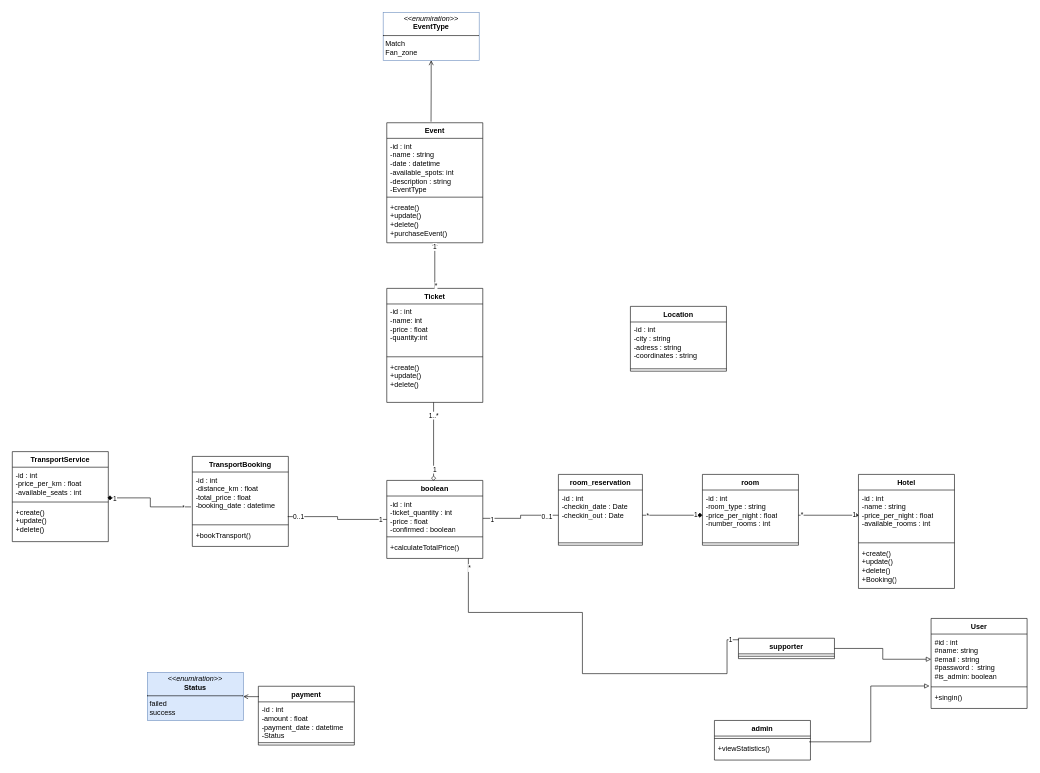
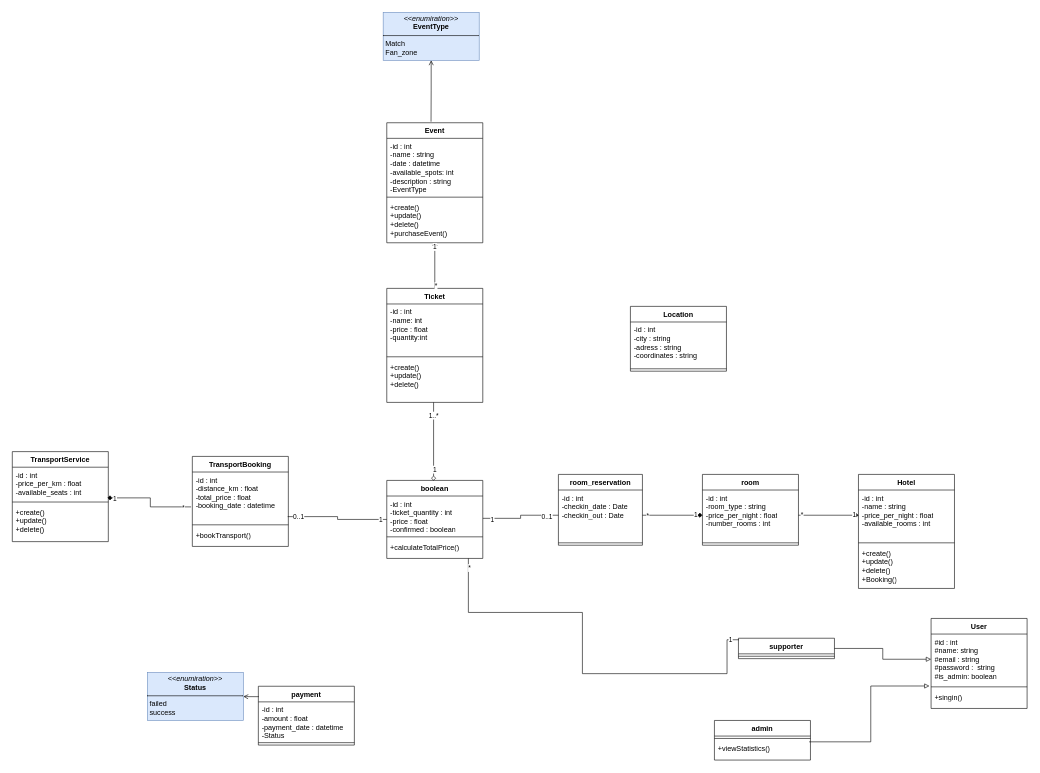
node "<<enumiration>> EventType Match Fan_zone": fillcolor #ffffff -> #dae8fc
